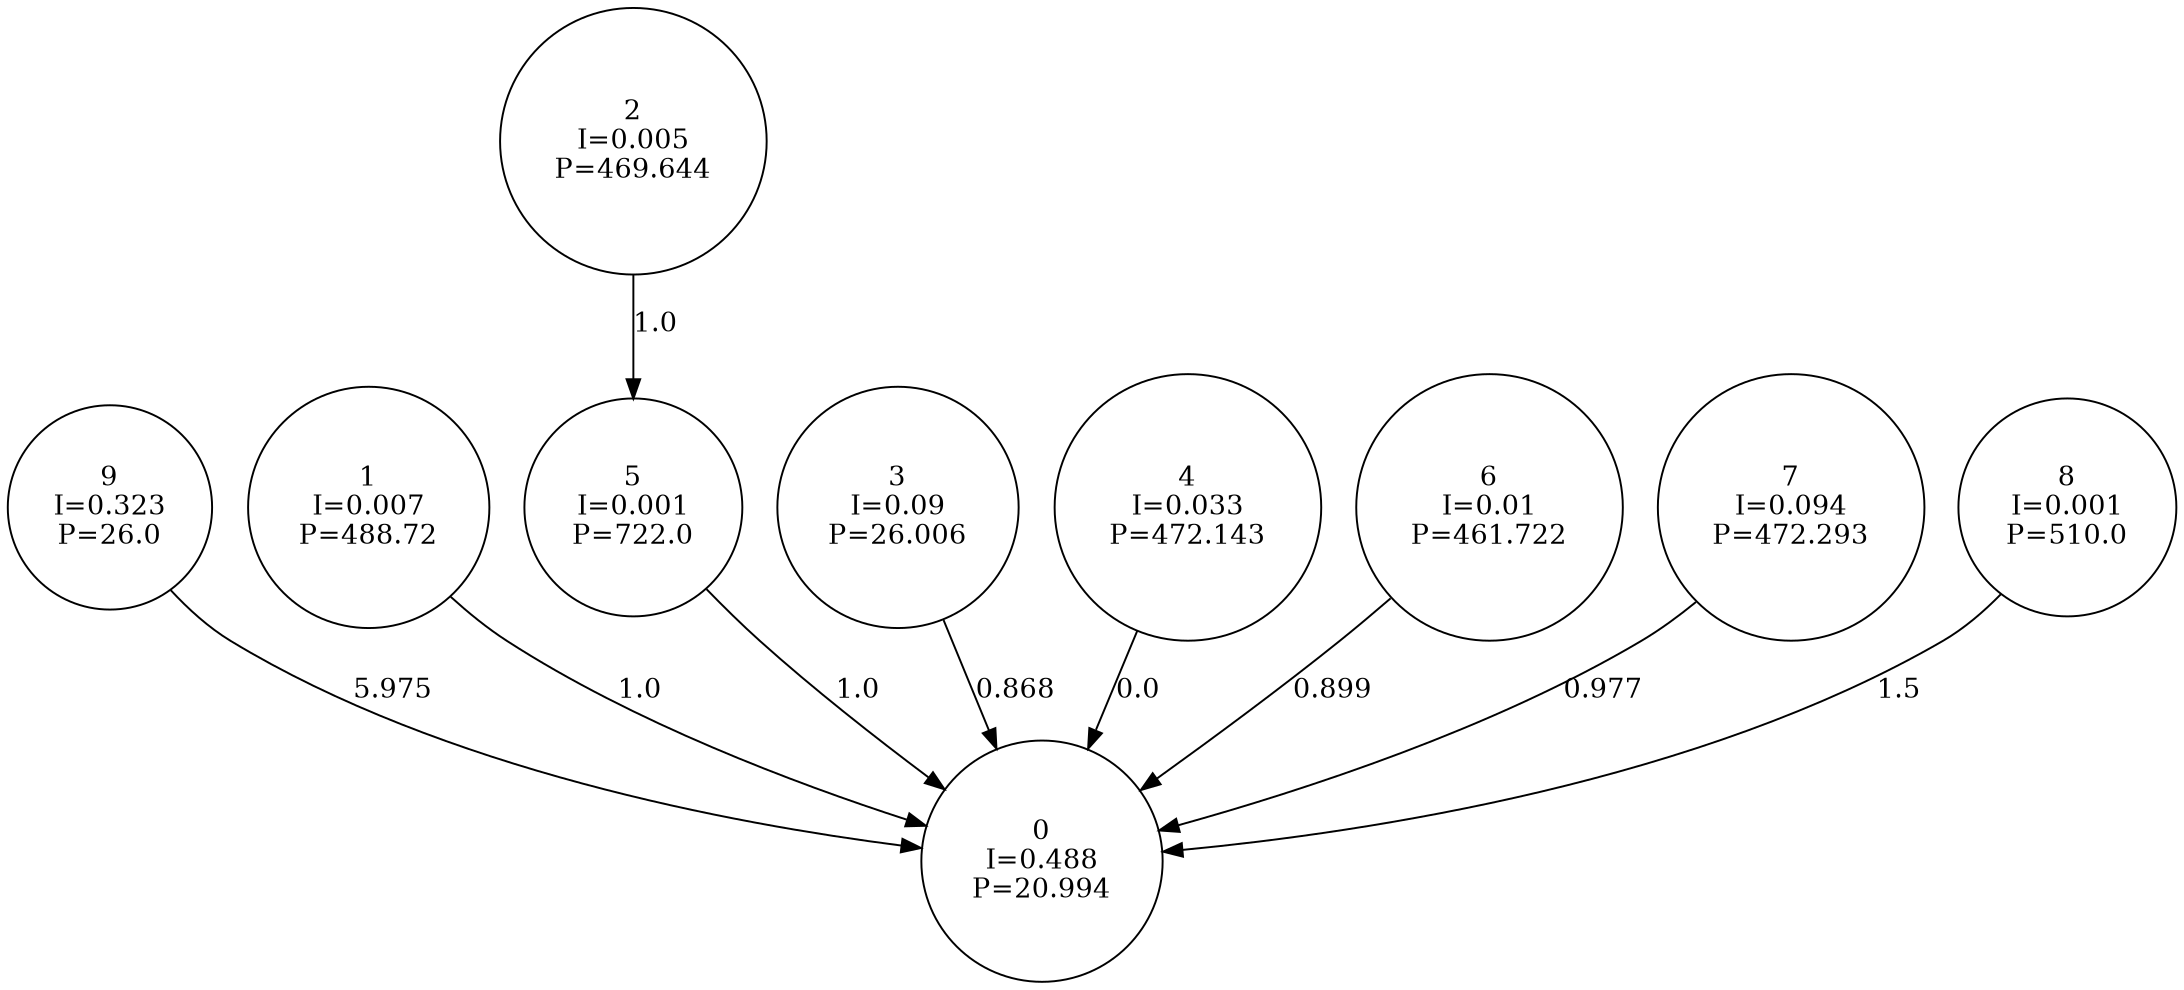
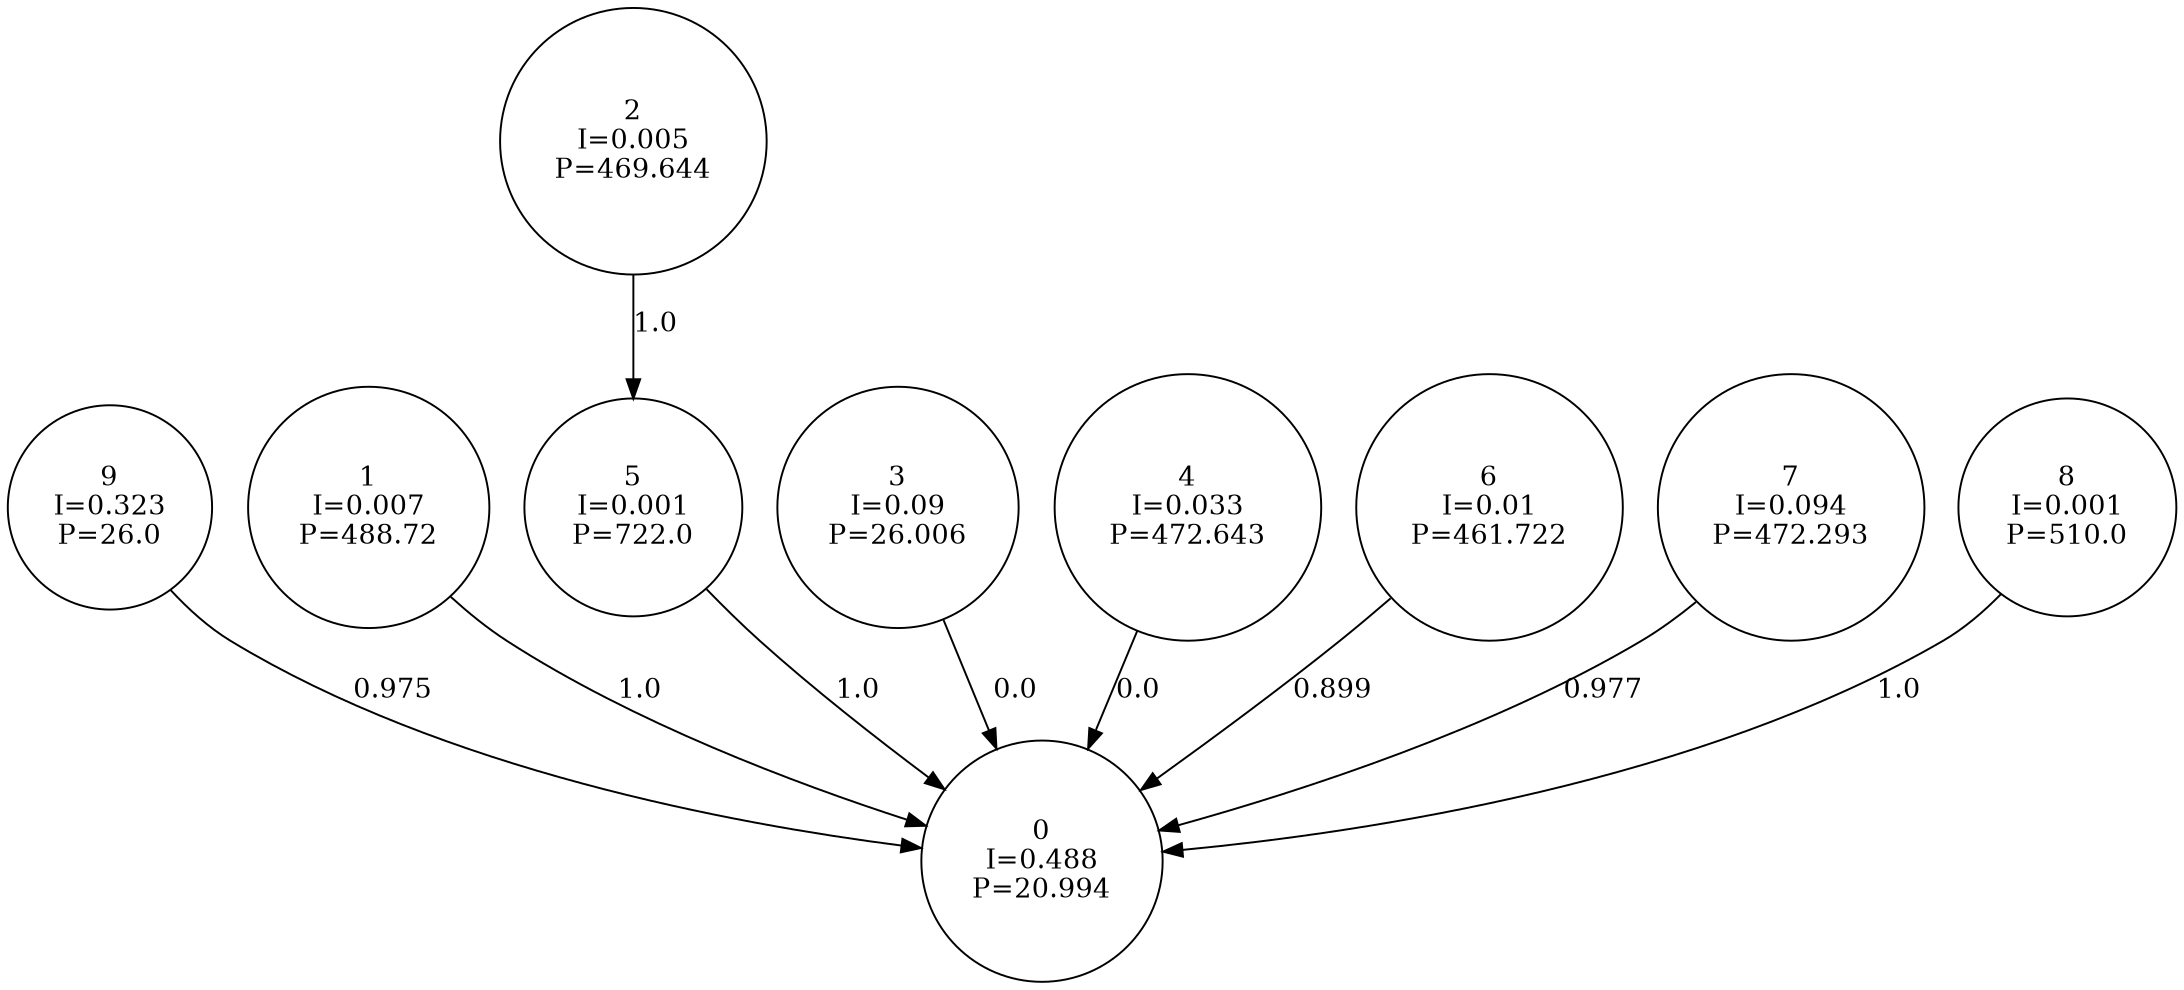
node "4 I=0.033 P=472.143": label "4 I=0.033 P=472.143" -> "4 I=0.033 P=472.643"
edge "9 I=0.323 P=26.0" -> "0 I=0.488 P=20.994": label "5.975" -> "0.975"
edge "3 I=0.09 P=26.006" -> "0 I=0.488 P=20.994": label "0.868" -> "0.0"
edge "8 I=0.001 P=510.0" -> "0 I=0.488 P=20.994": label "1.5" -> "1.0"
